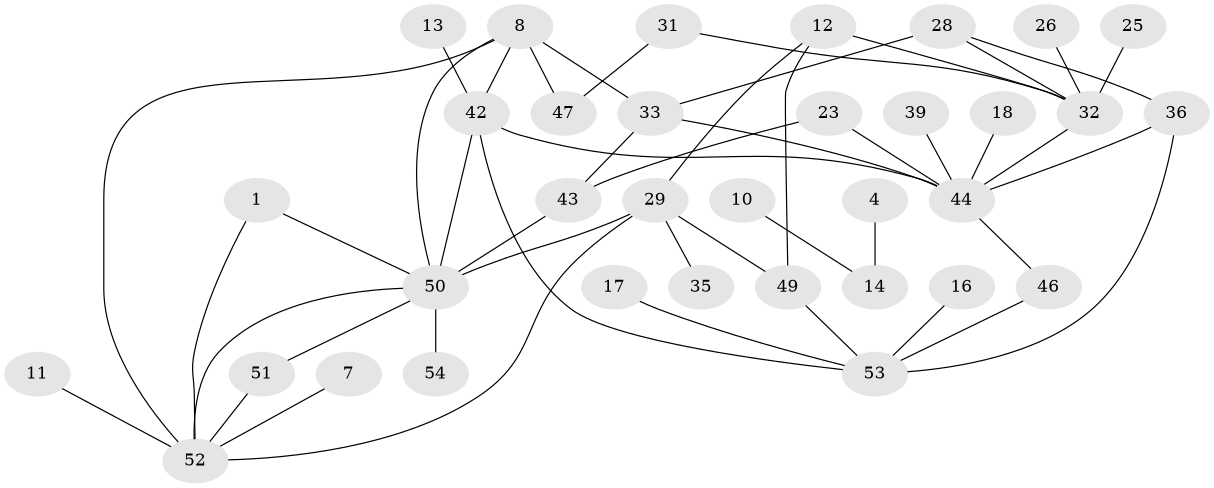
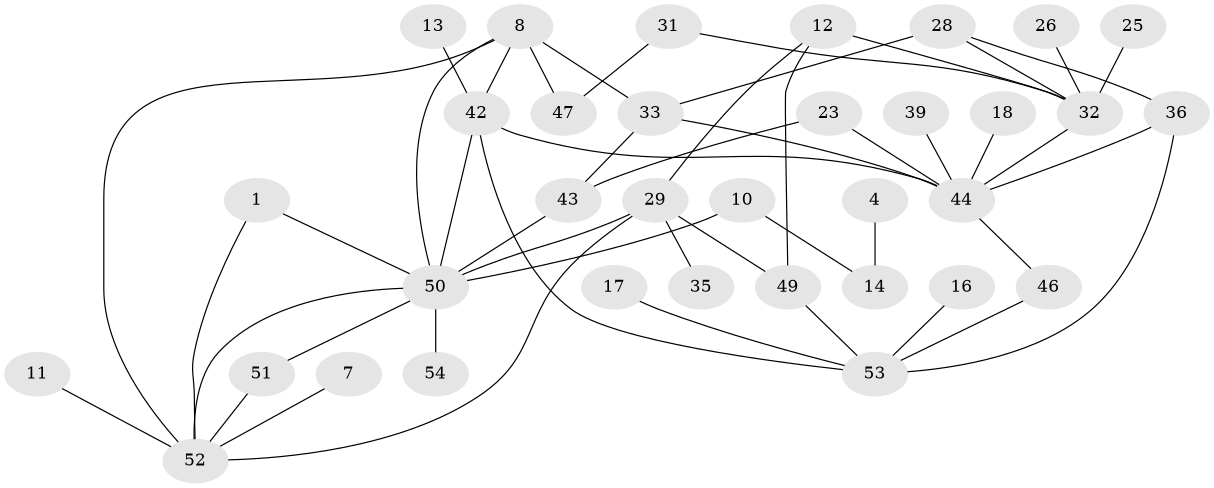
edge "10" -- "50": added
